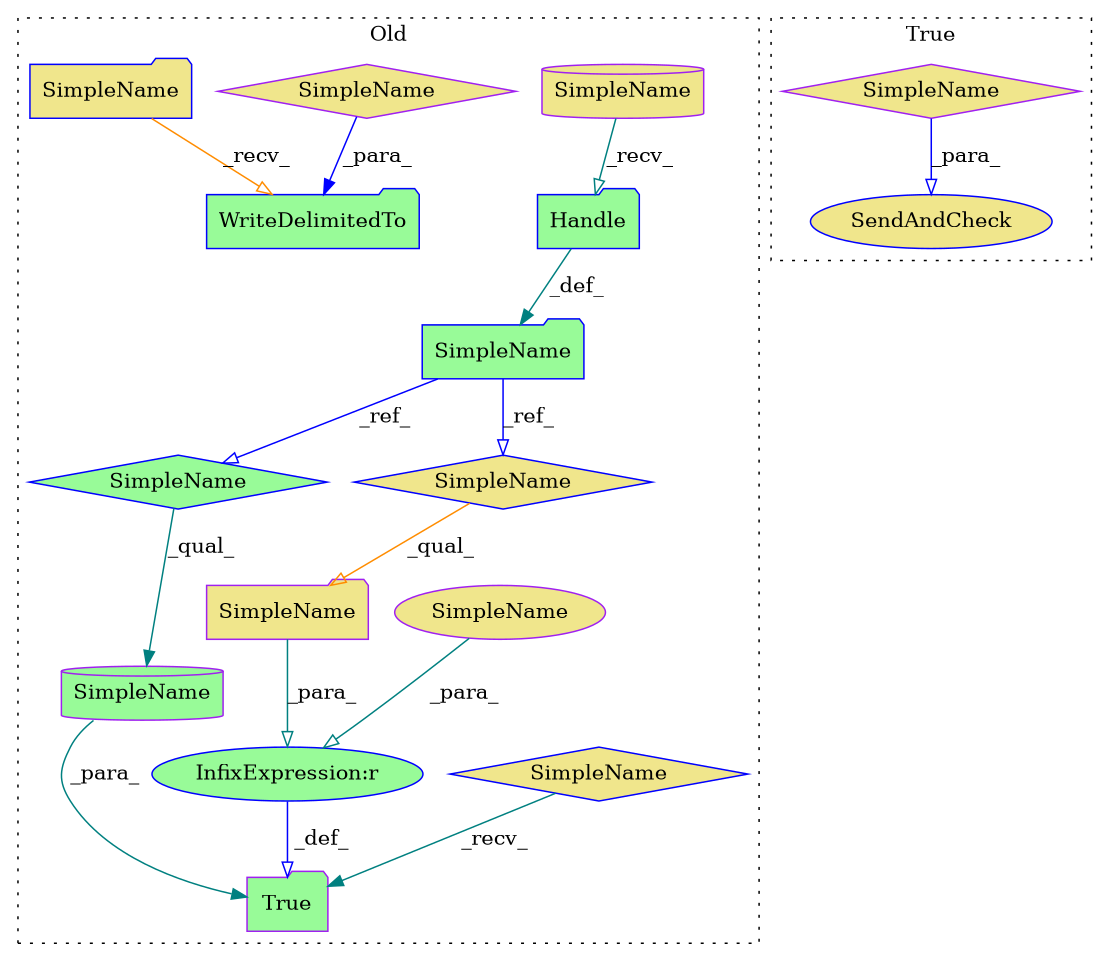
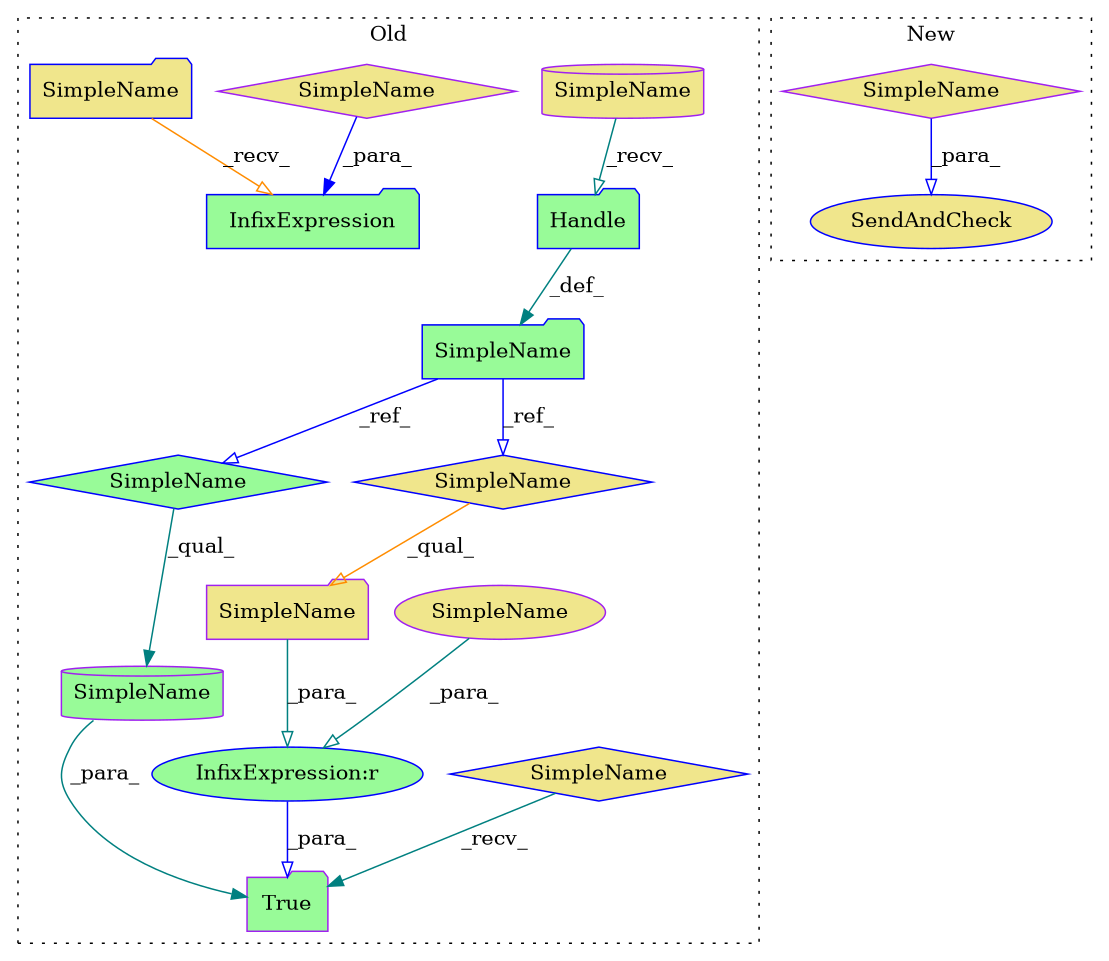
cluster "True": label "True" -> "New"
node "WriteDelimitedTo": label "WriteDelimitedTo" -> "InfixExpression"
edge "InfixExpression:r" -> "True": label "_def_" -> "_para_"
